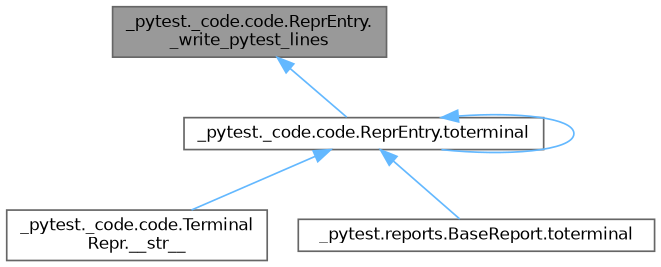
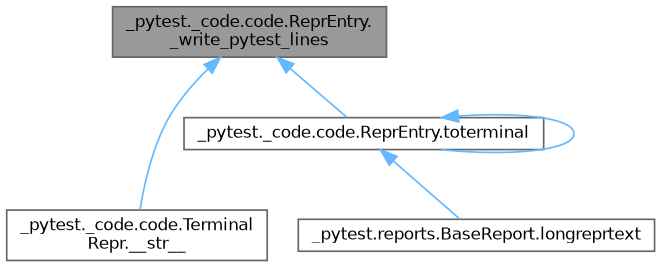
edge "_pytest._code.code.Terminal Repr.__str__" -> "_pytest._code.code.ReprEntry.toterminal": now "_pytest._code.code.Terminal Repr.__str__" -> "_pytest._code.code.ReprEntry. _write_pytest_lines"
node "_pytest.reports.BaseReport.toterminal": label "_pytest.reports.BaseReport.toterminal" -> "_pytest.reports.BaseReport.longreprtext"
